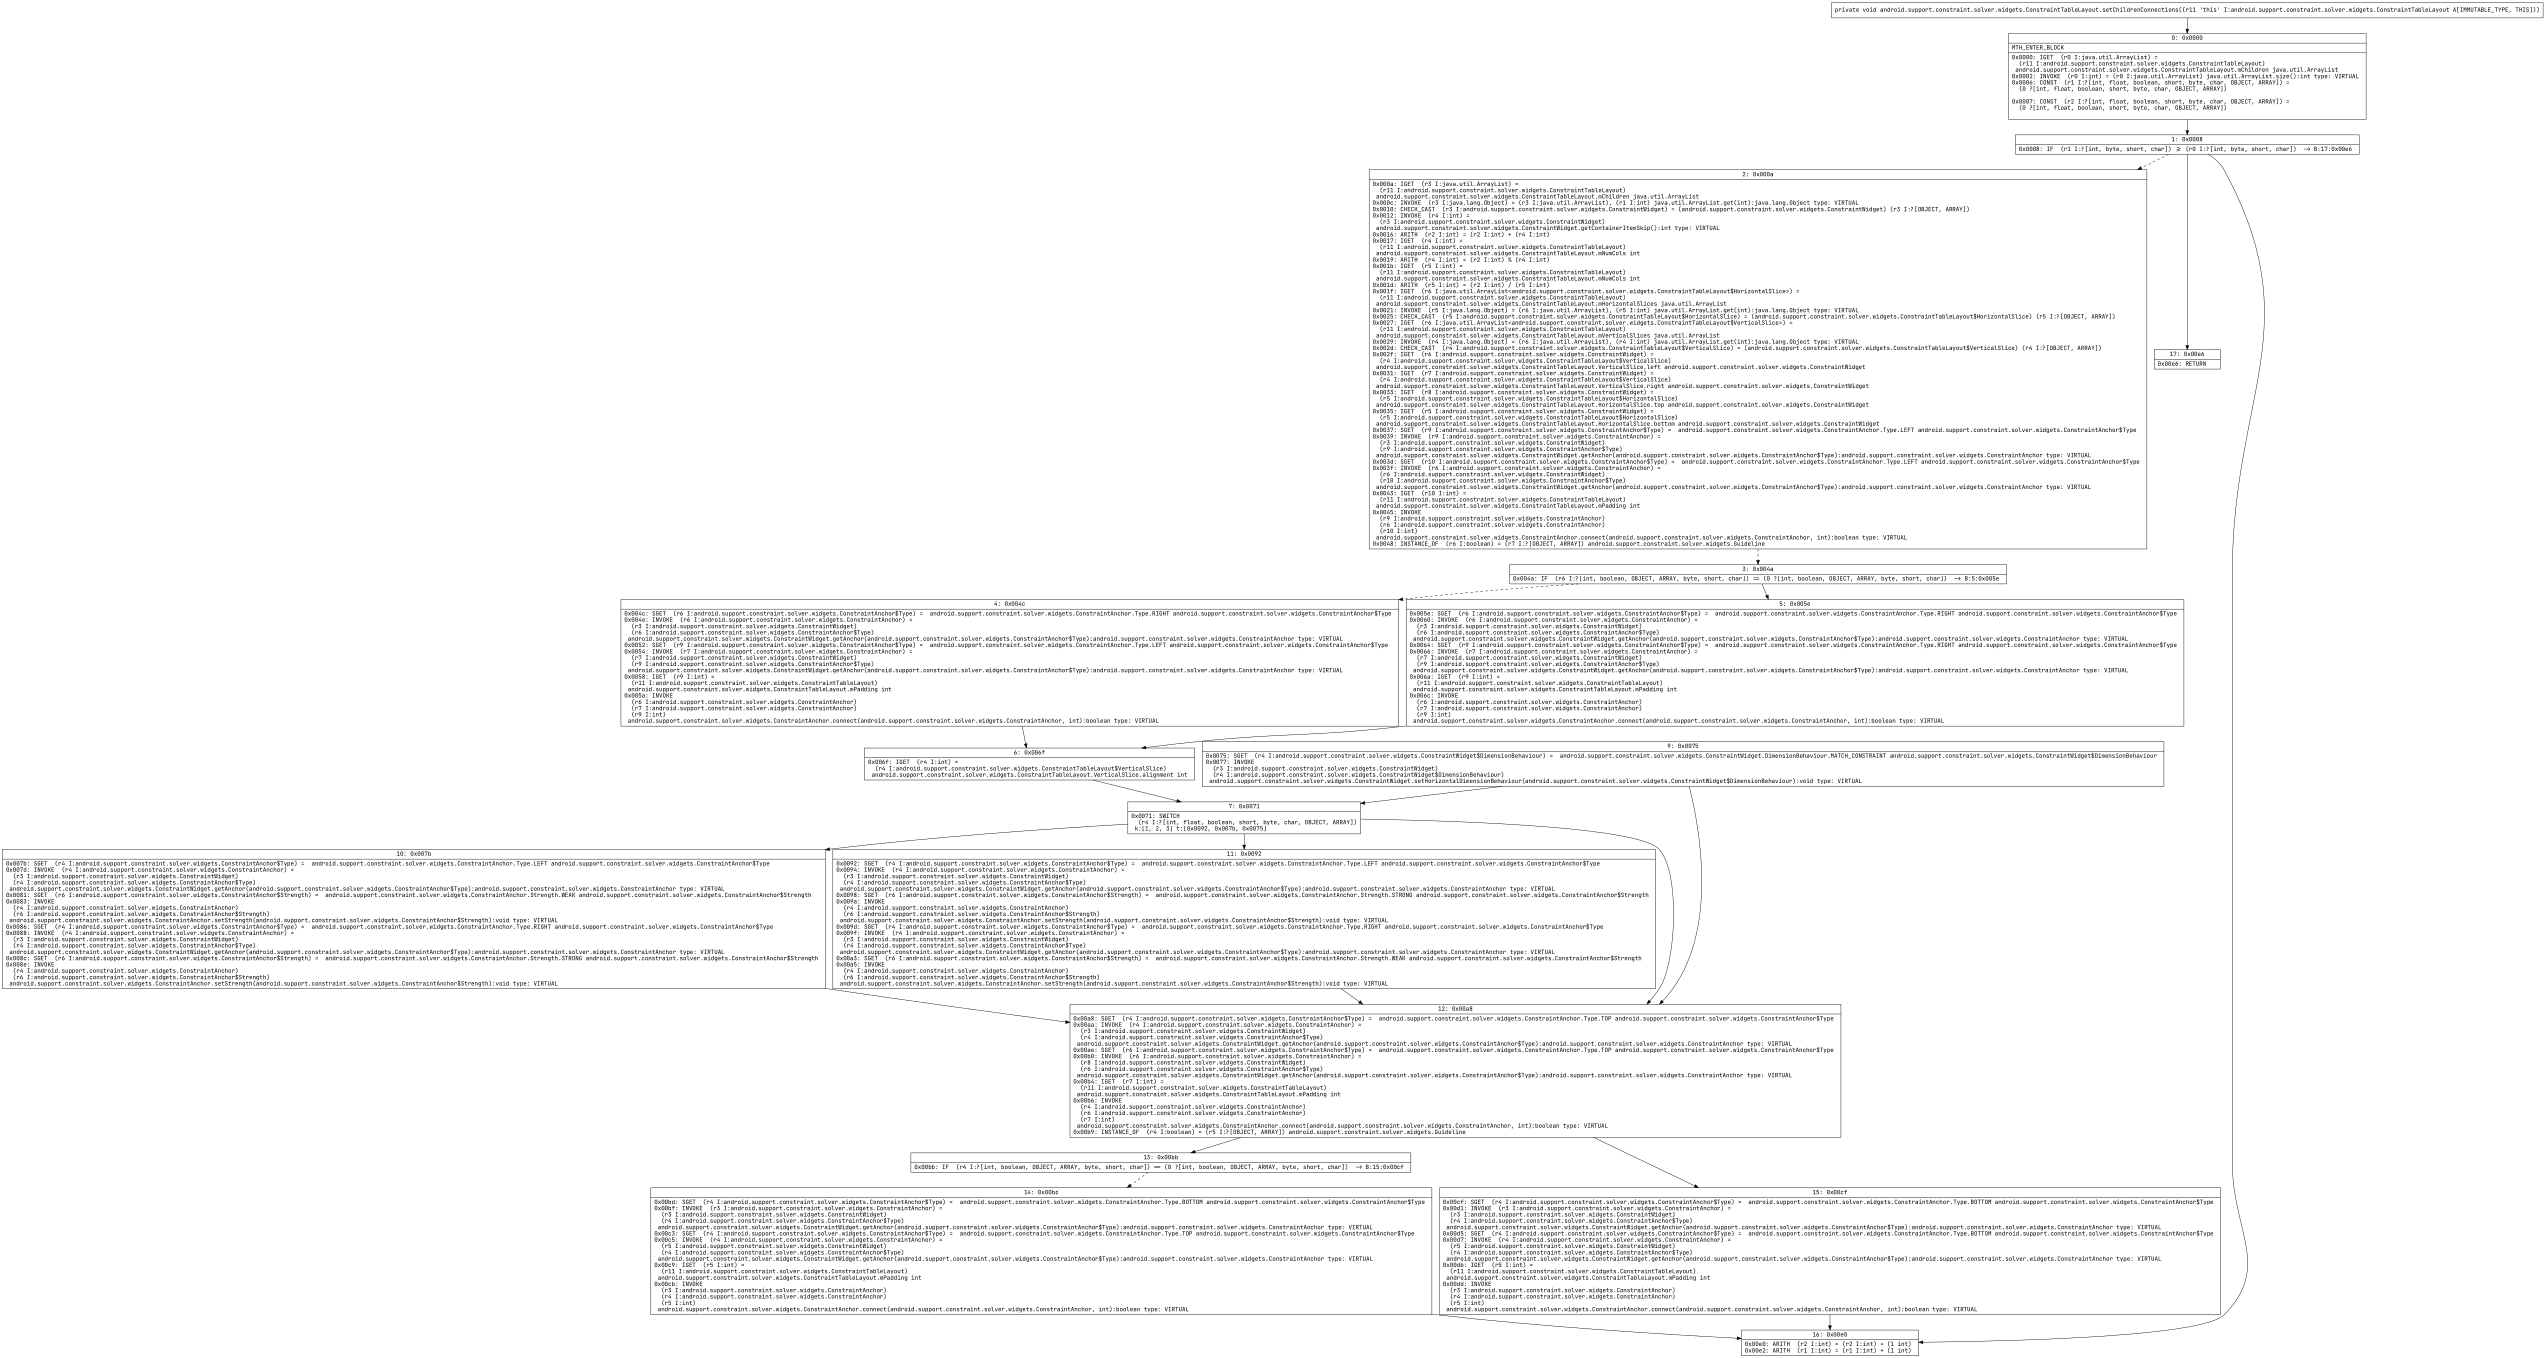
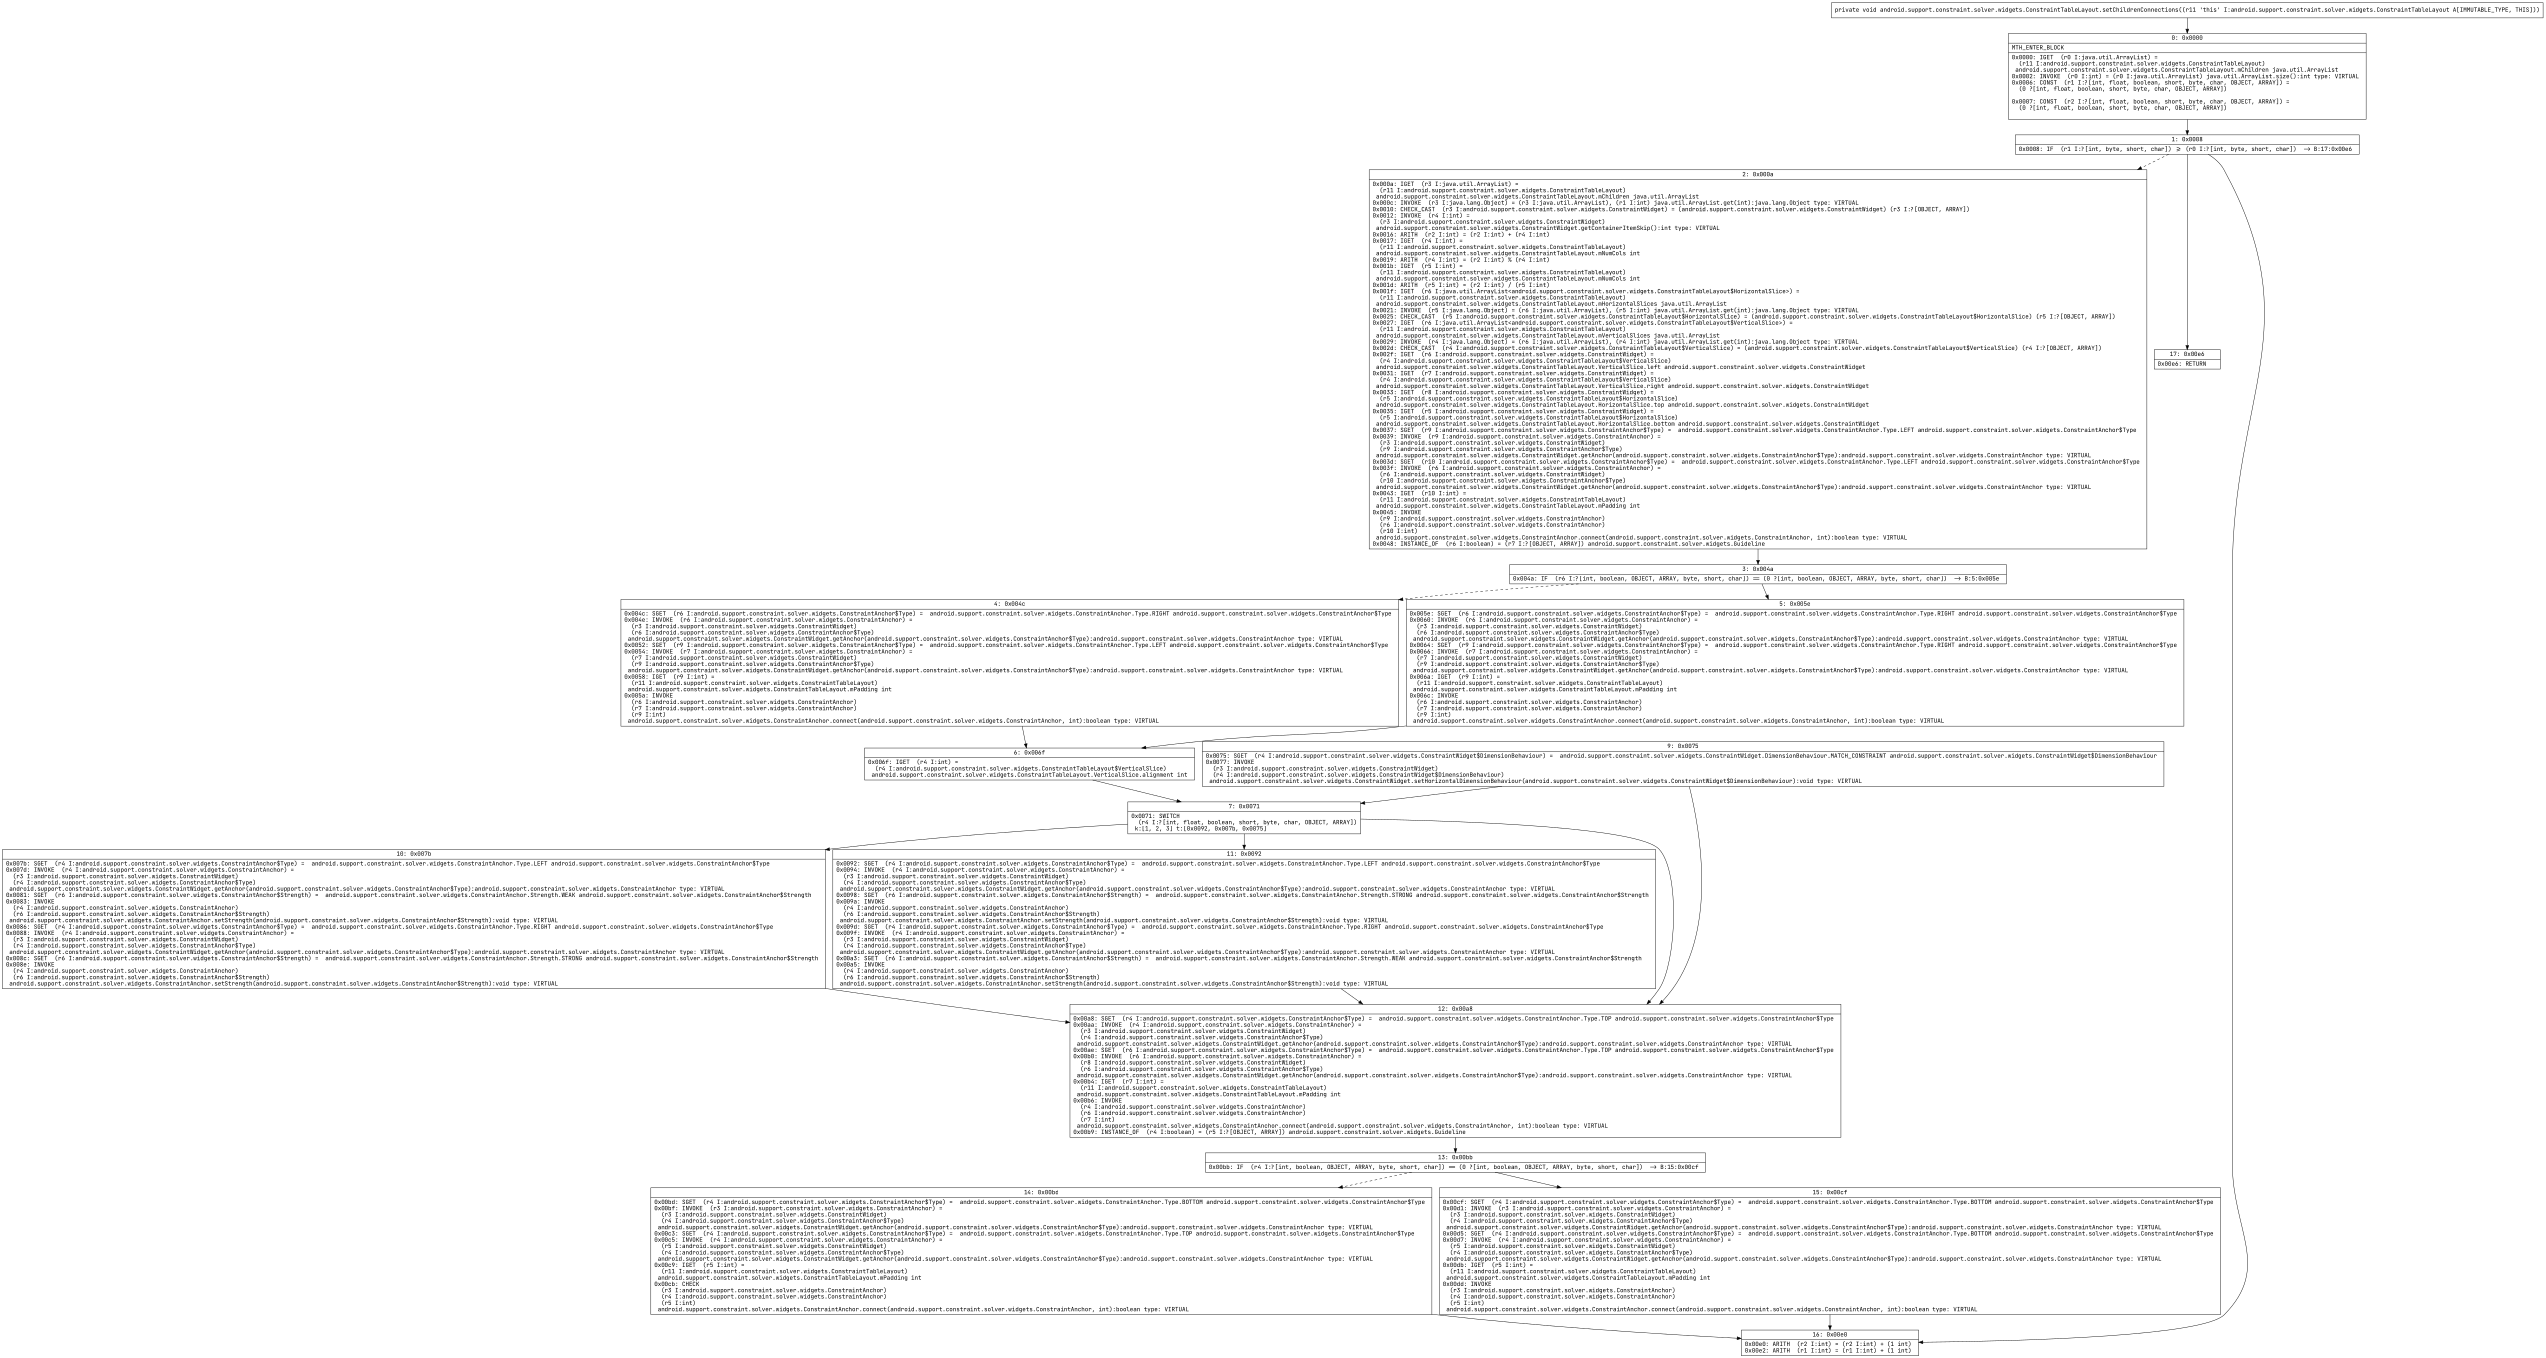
edge "2: 0x000a" -> "3: 0x004a": style dashed -> solid
edge "12: 0x00a8" -> "15: 0x00cf": now "13: 0x00bb" -> "15: 0x00cf"
node "14: 0x00bd": text "0x00cb: INVOKE" -> "0x00cb: CHECK"
